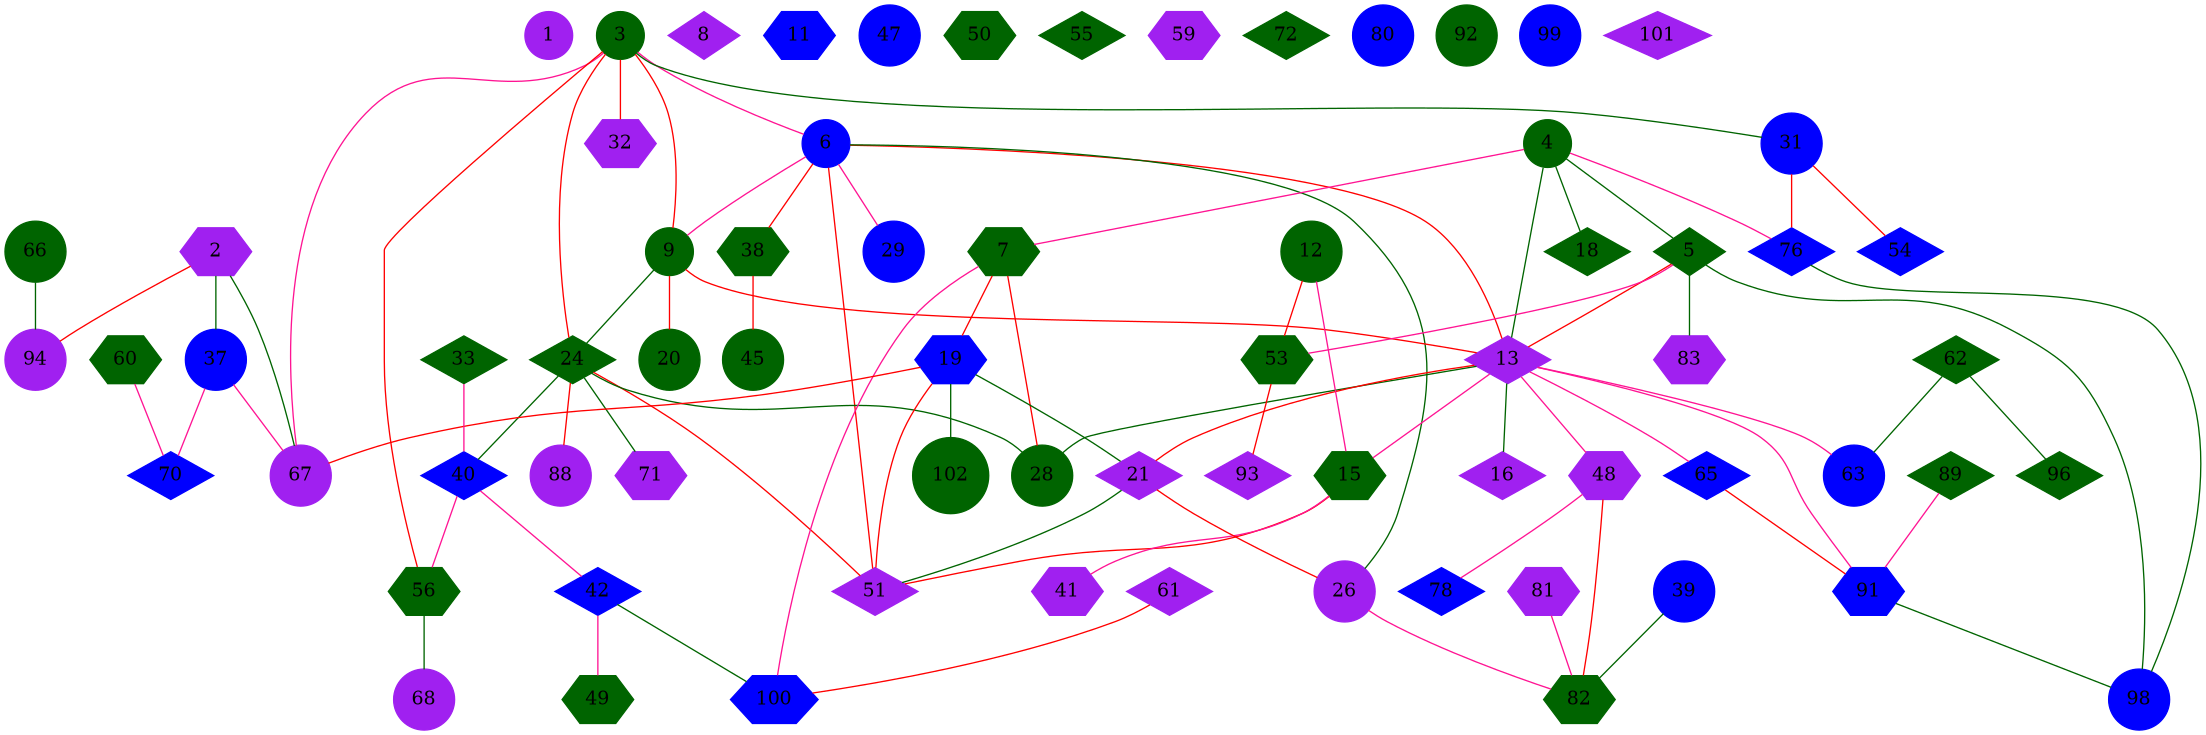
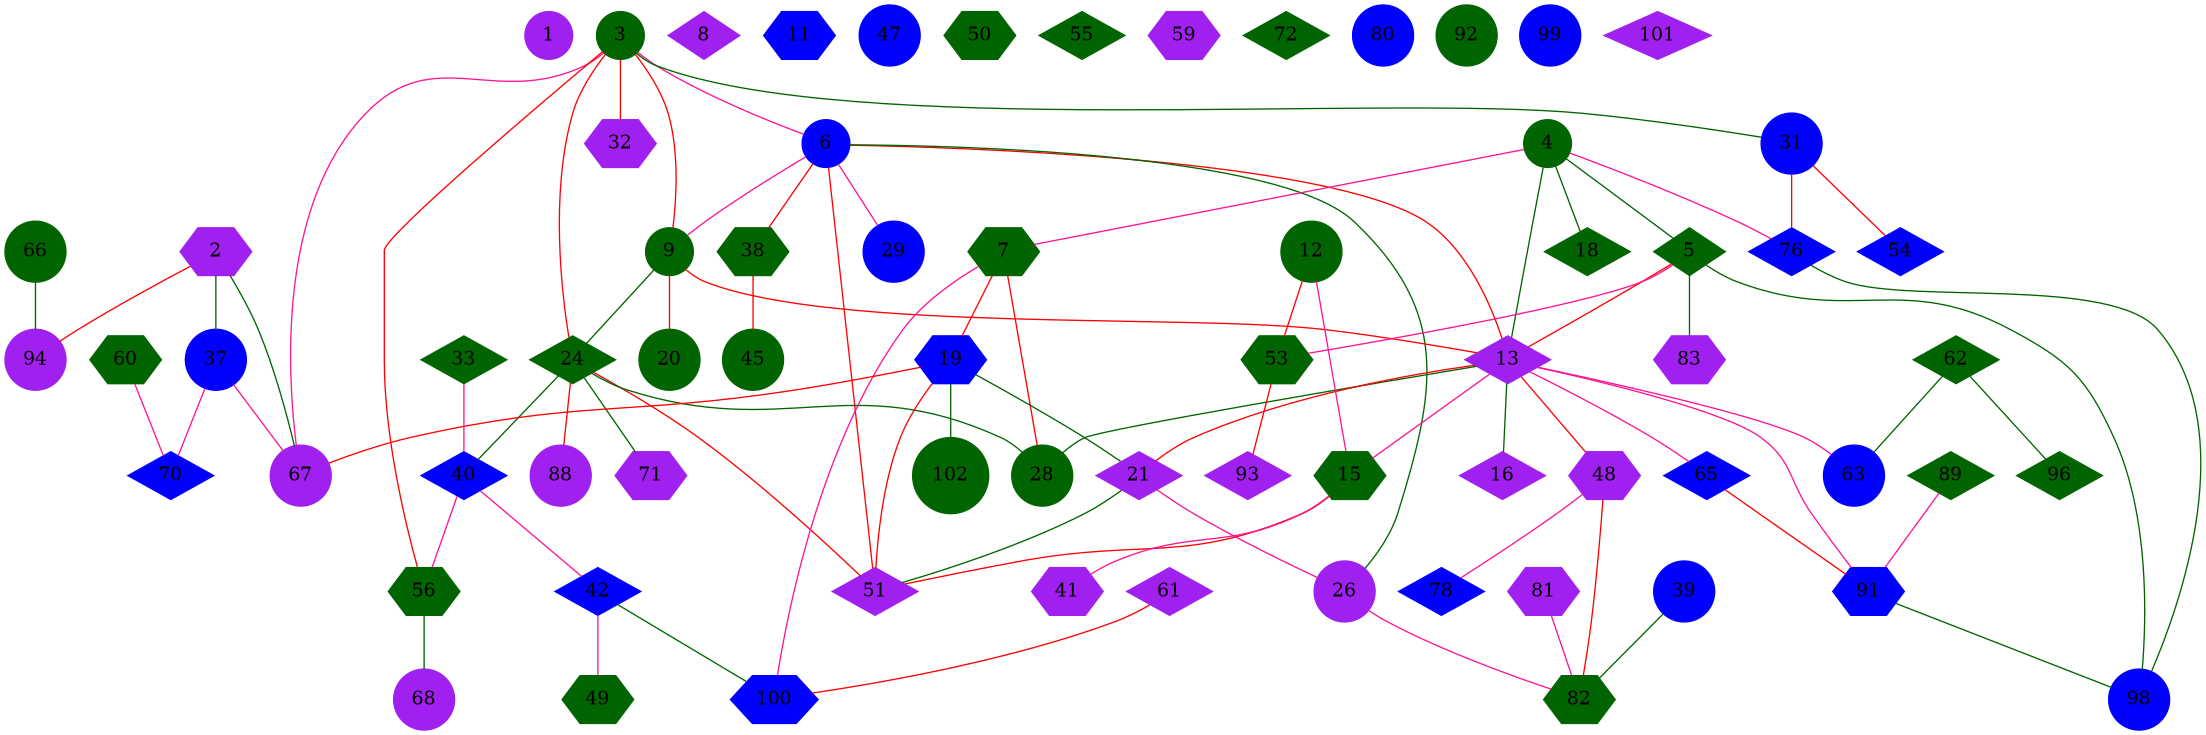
edge "13" -- "48": color deeppink -> red
edge "21" -- "26": color red -> deeppink
